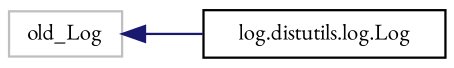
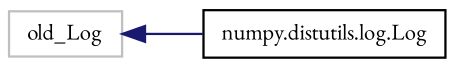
node "log.distutils.log.Log": label "log.distutils.log.Log" -> "numpy.distutils.log.Log"
